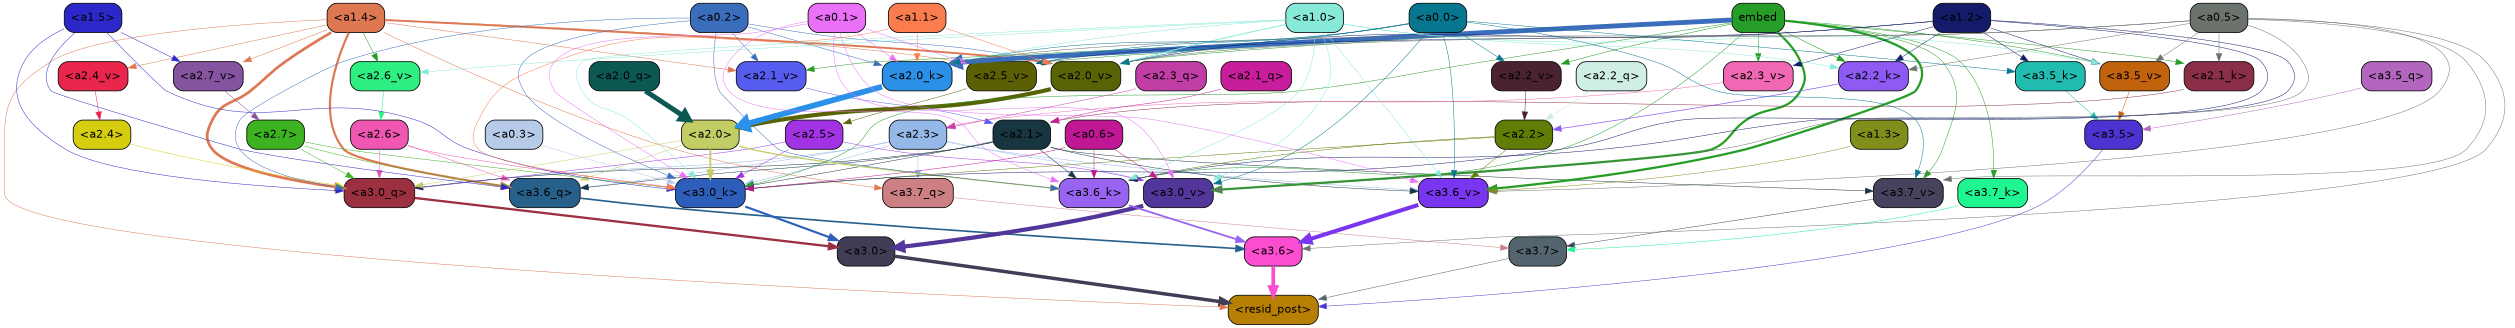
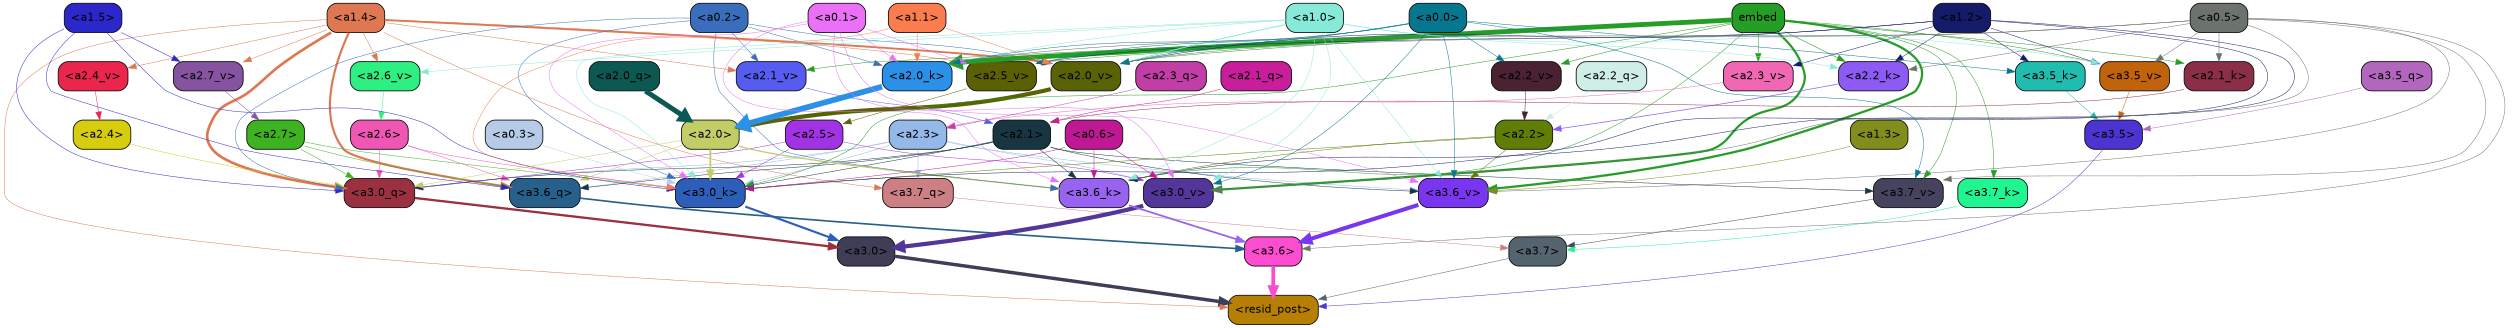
edge "embed" -> "<a2.0_k>": color #3a6dbb -> #269d27
edge "<a1.4>" -> "<a2.6_v>": color #269d27 -> #dd7852
